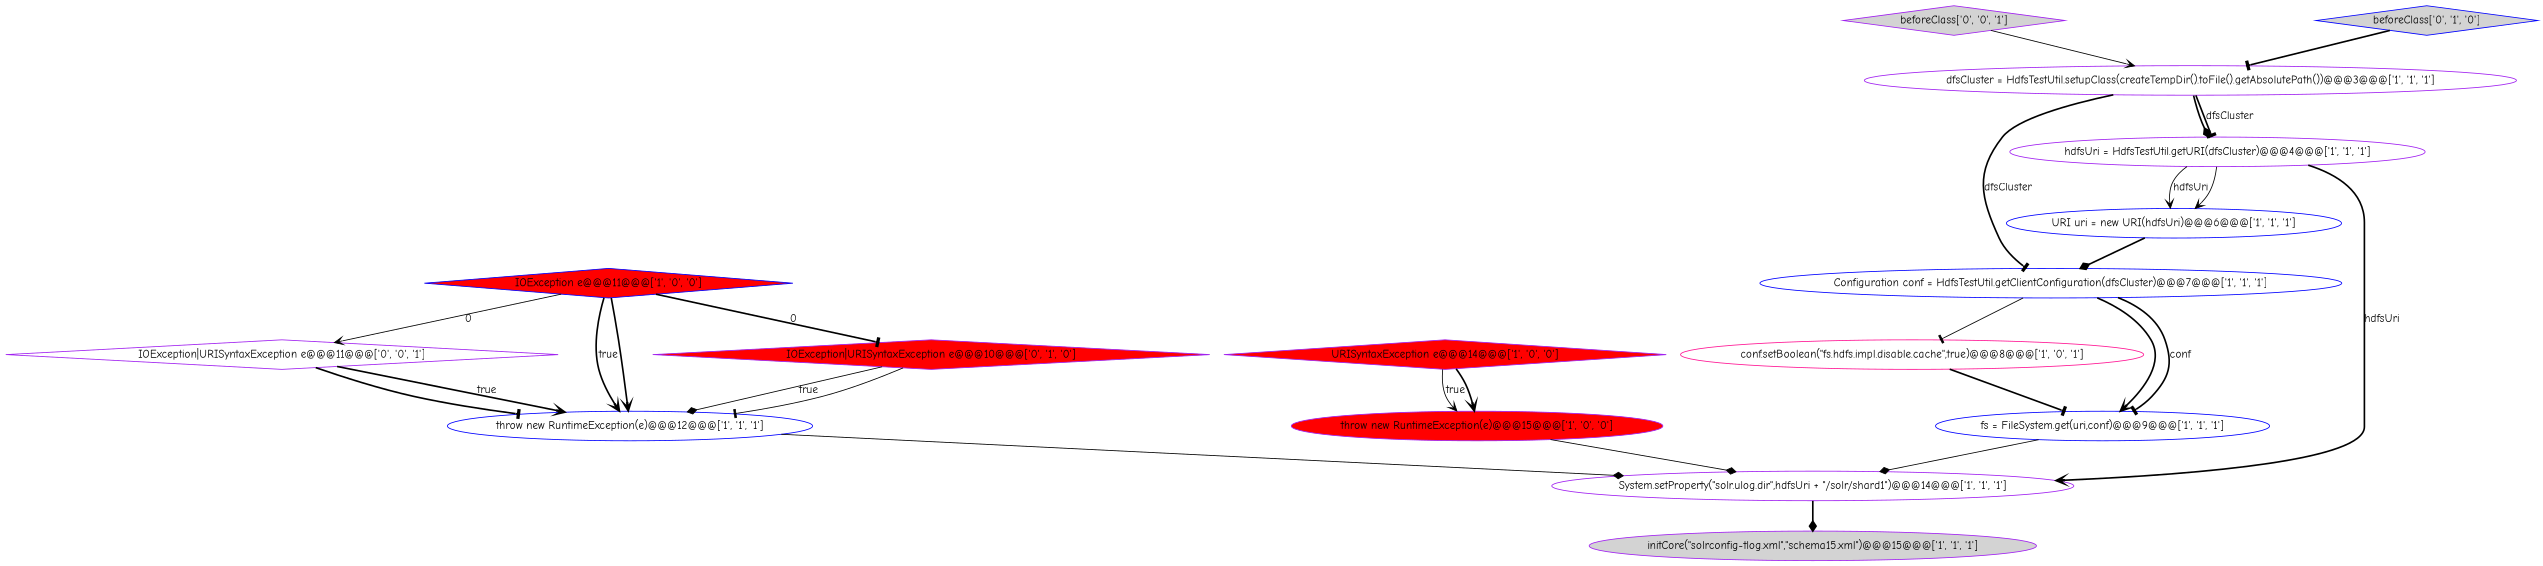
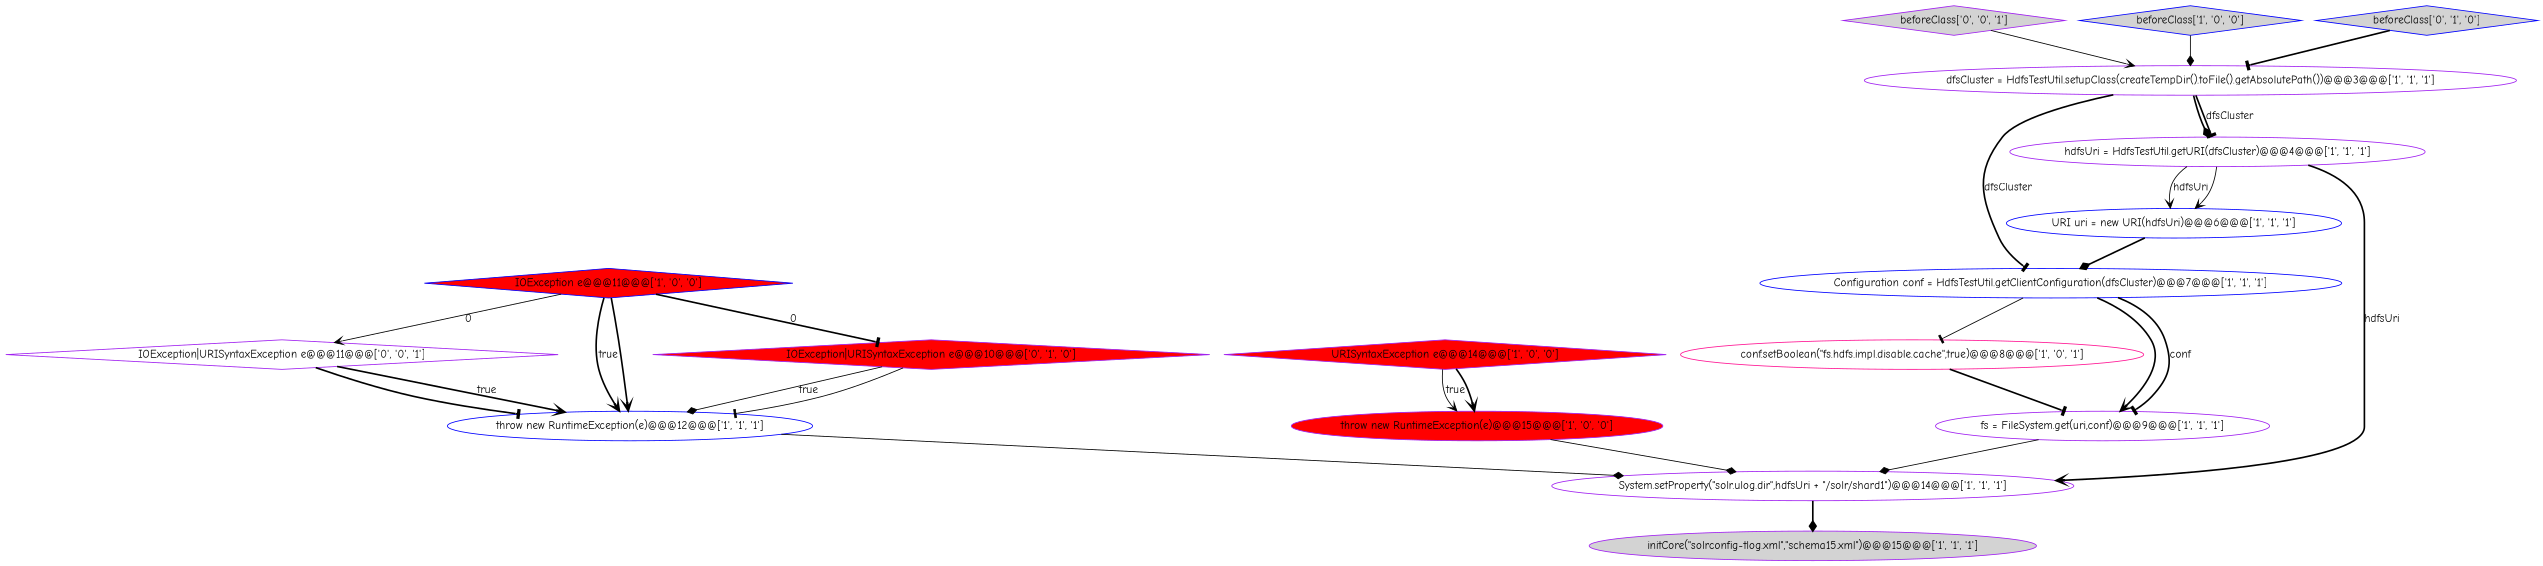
node "beforeClass['1', '0', '0']": added
node "fs = FileSystem.get(uri,conf)@@@9@@@['1', '1', '1']": color blue -> purple
